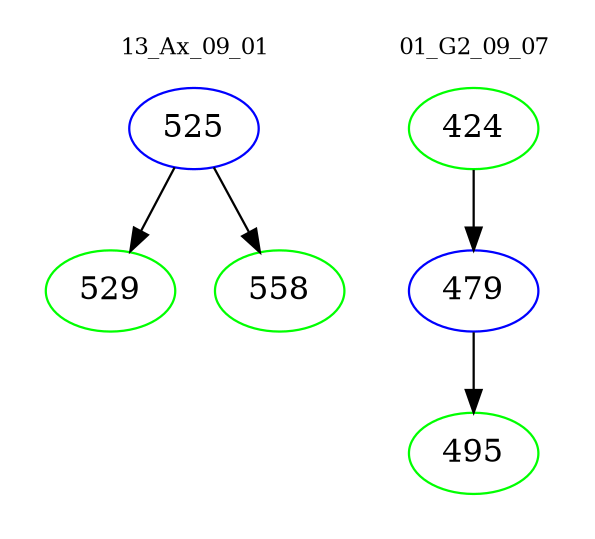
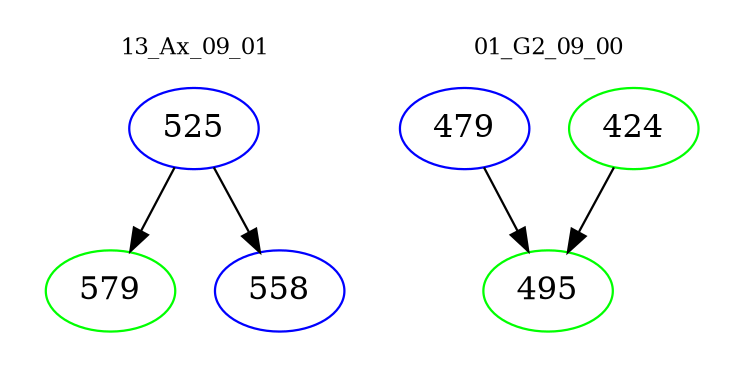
cluster "01_G2_09_07": label "01_G2_09_07" -> "01_G2_09_00"
edge "424" -> "479": now "424" -> "495"
node "529": label "529" -> "579"
node "558": color green -> blue
